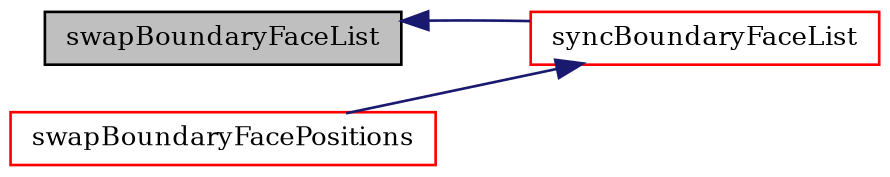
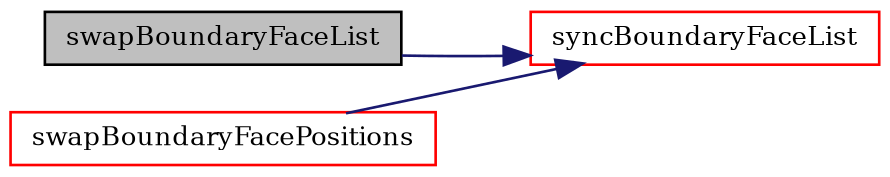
edge "syncBoundaryFaceList" -> "swapBoundaryFaceList": reversed
